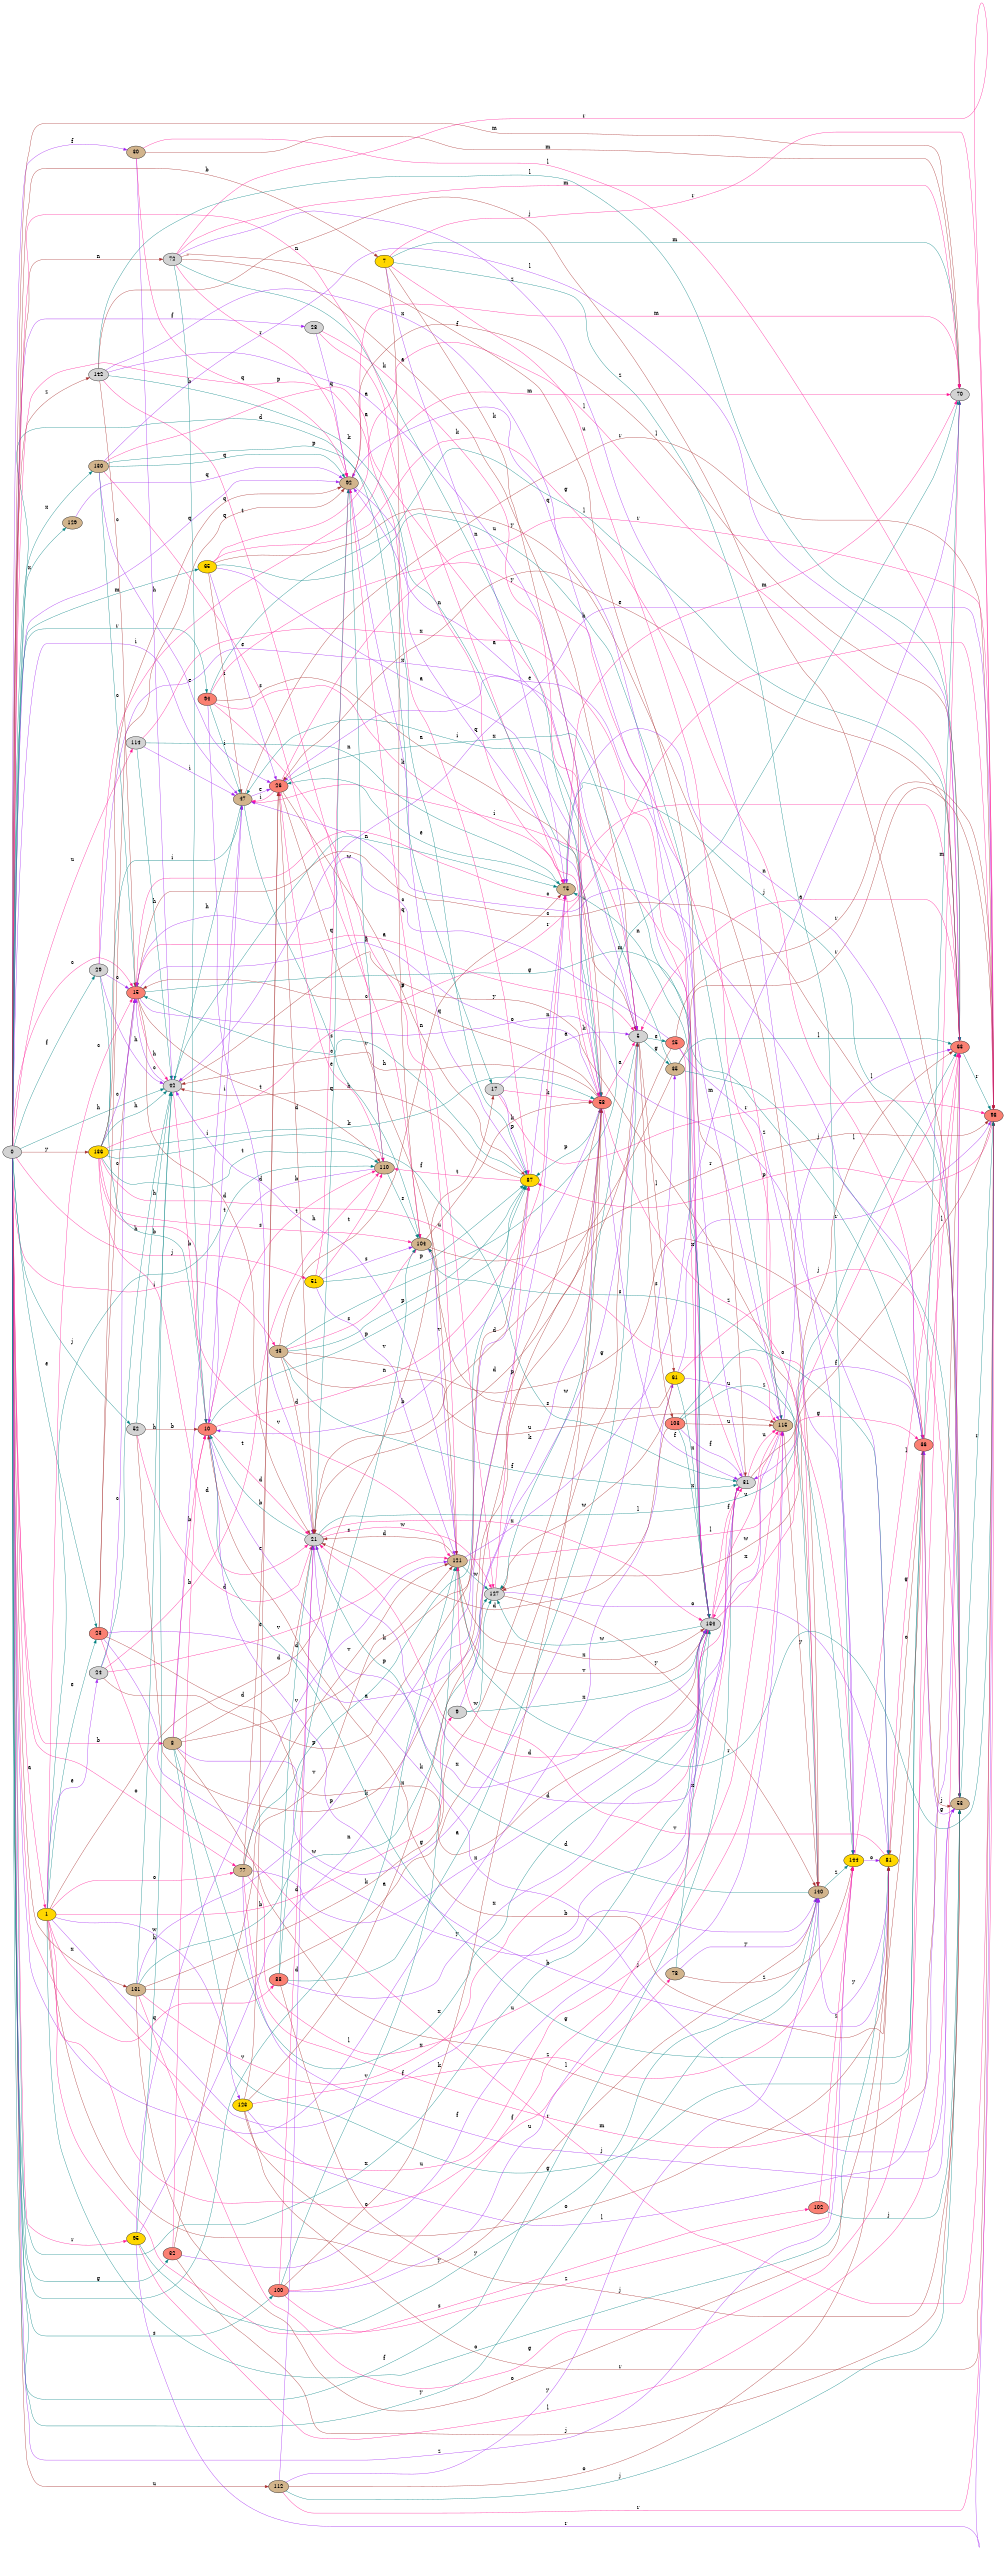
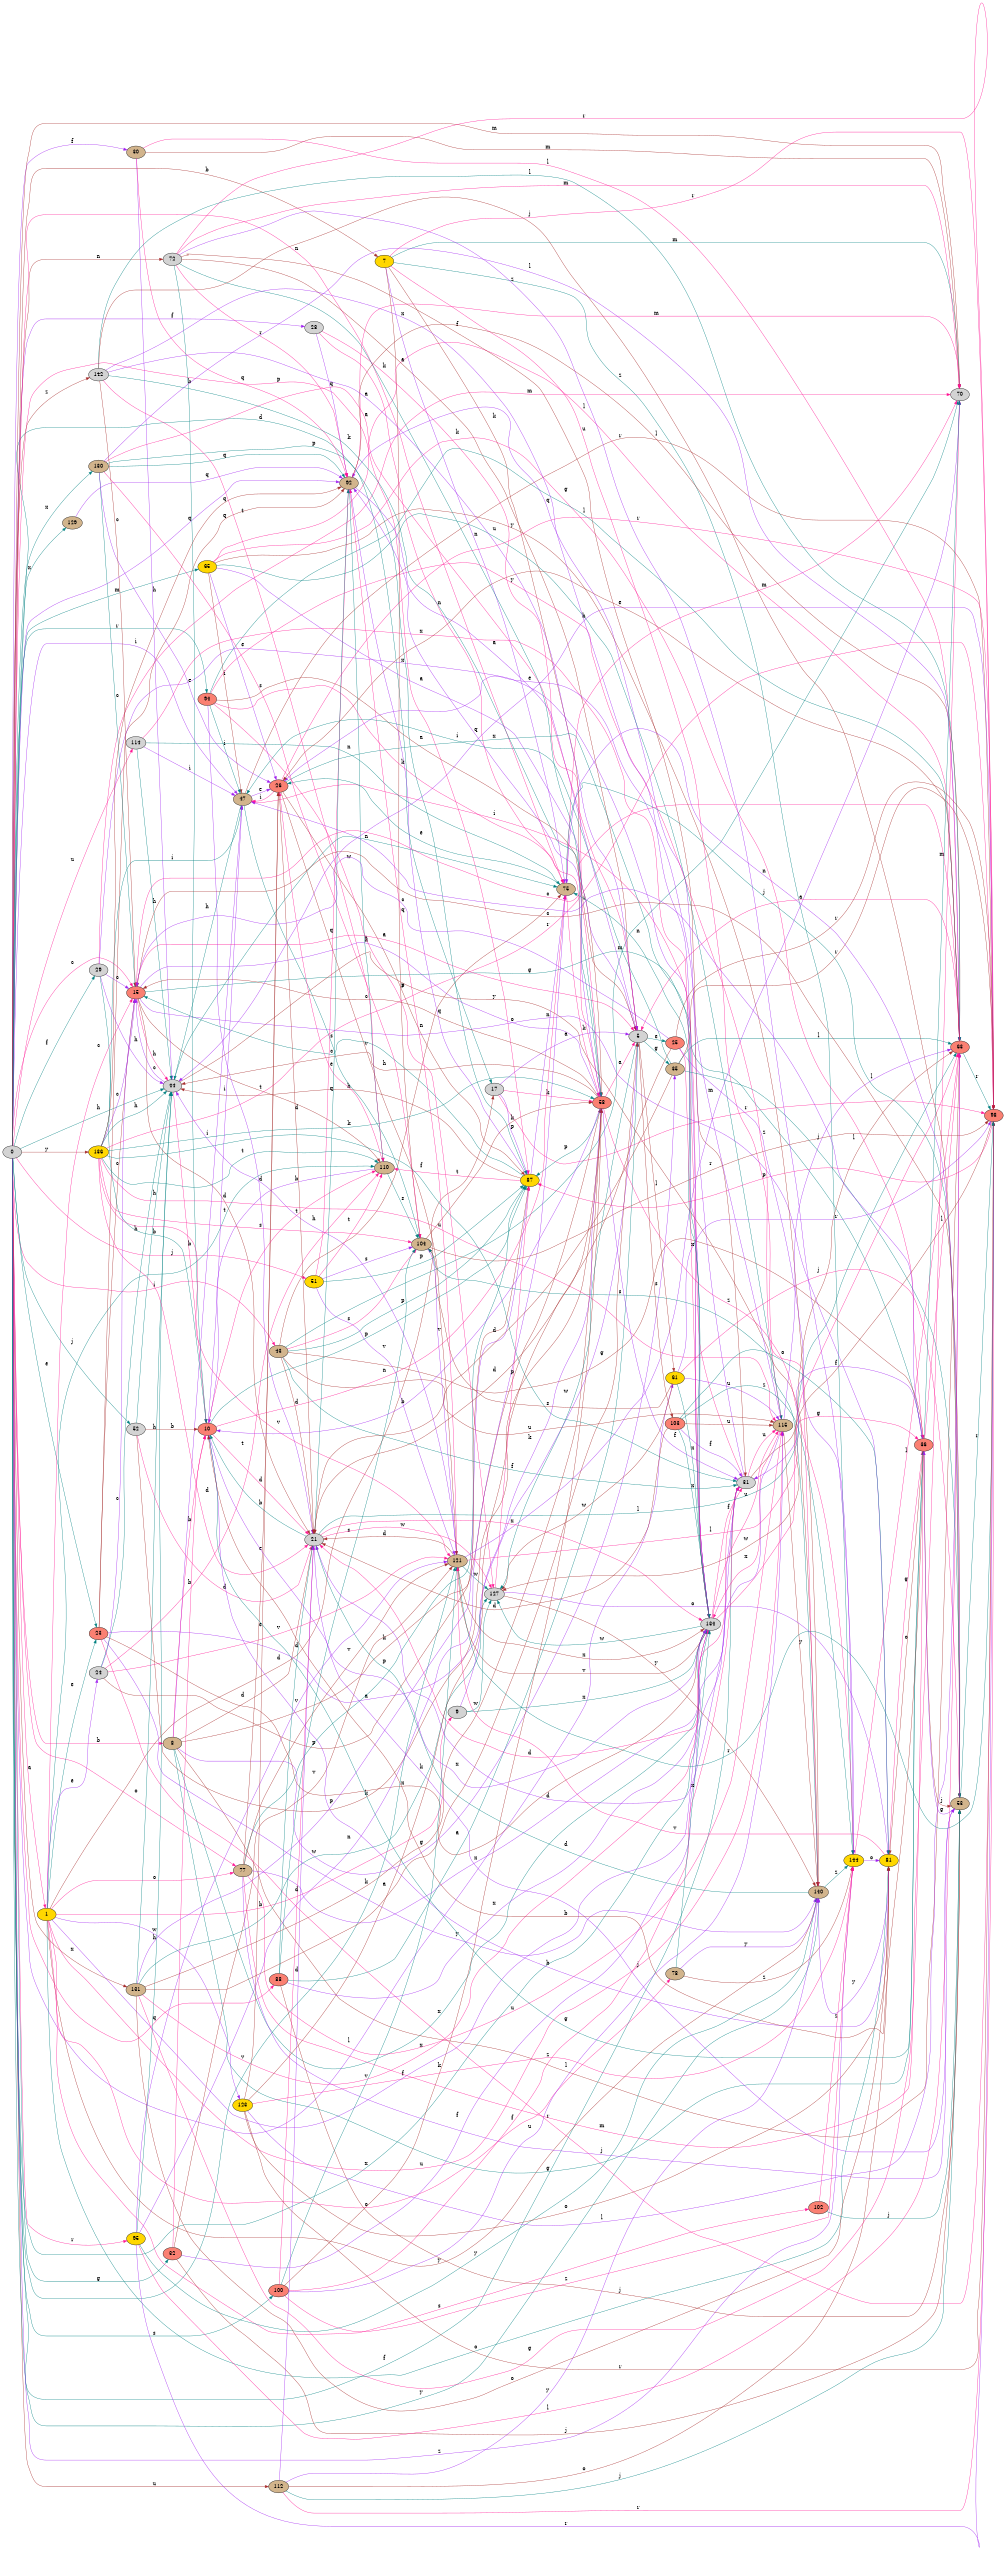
node "42": label "42" -> "44"
